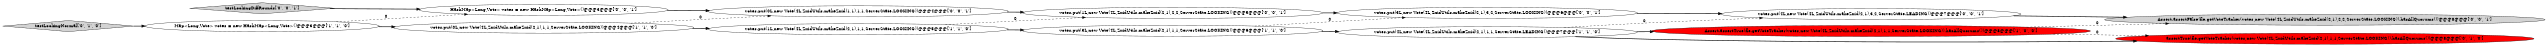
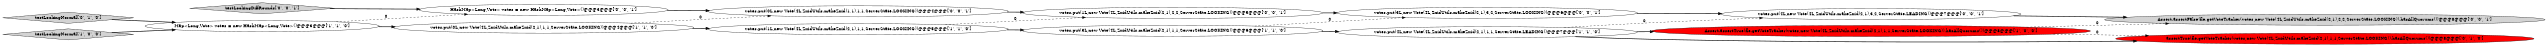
node "testLookingNormal['1', '0', '0']": added
